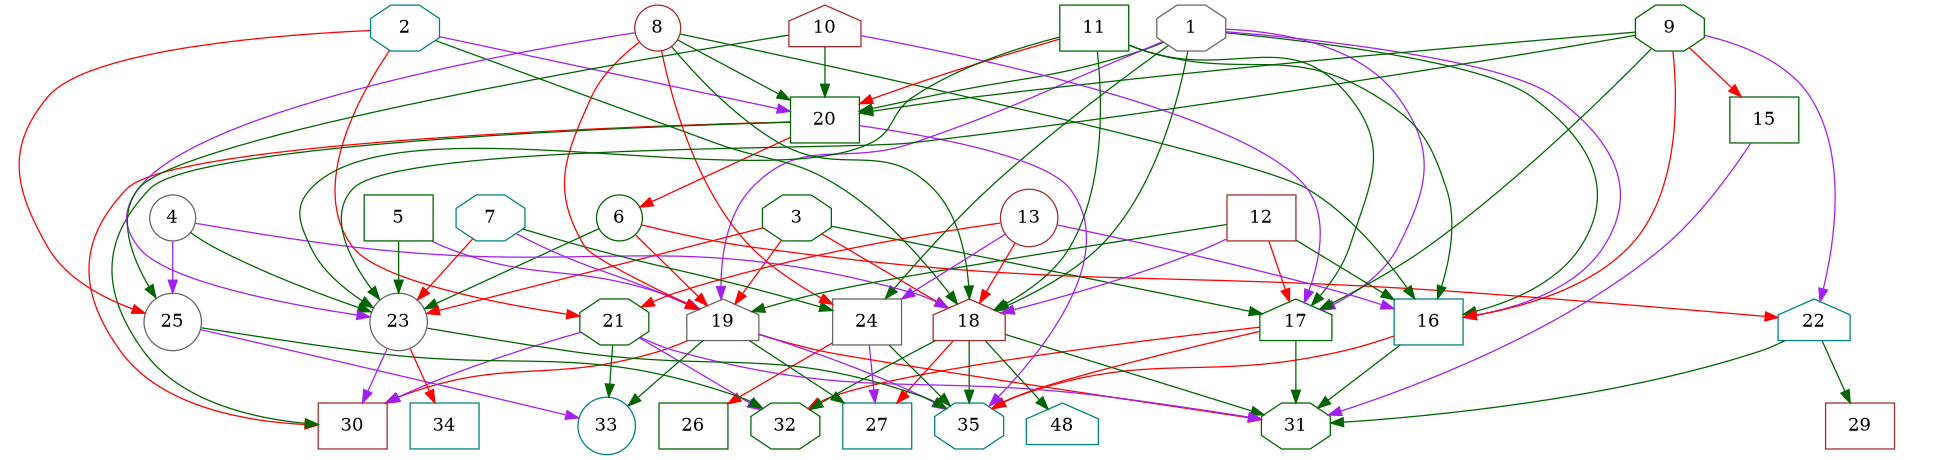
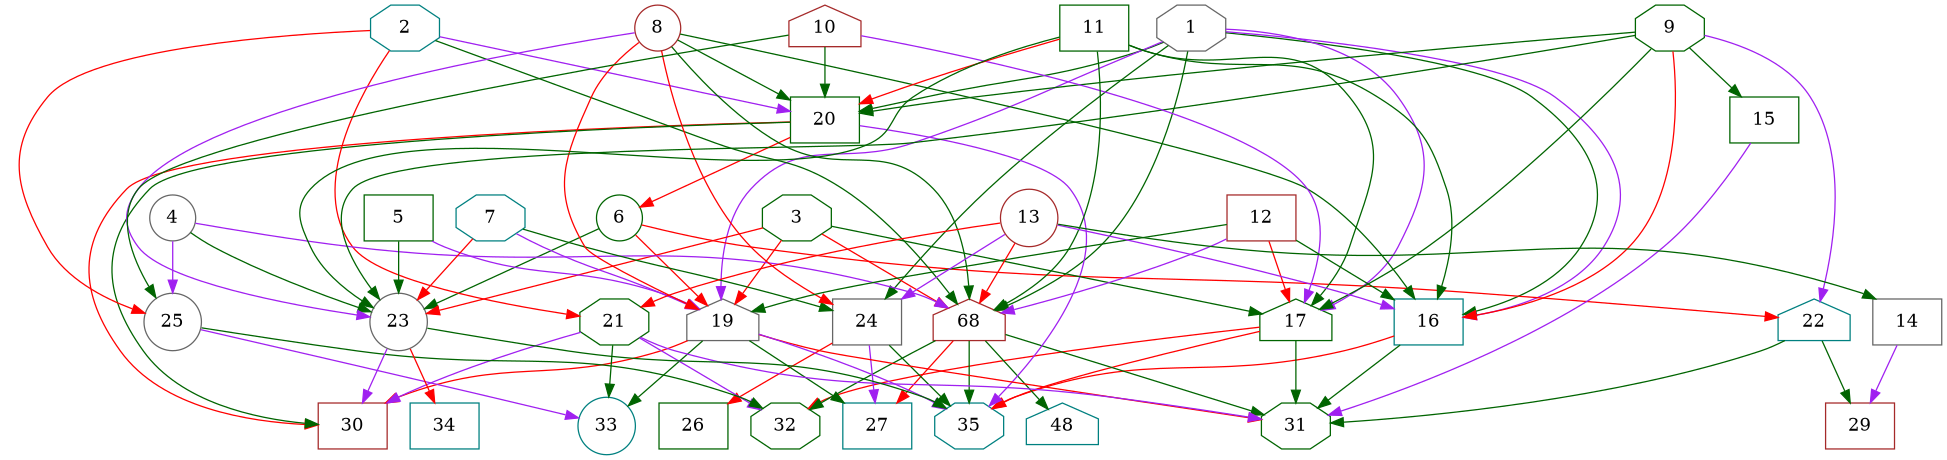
edge "9" -> "15": color red -> darkgreen
node "18": label "18" -> "68"
node "14": added
